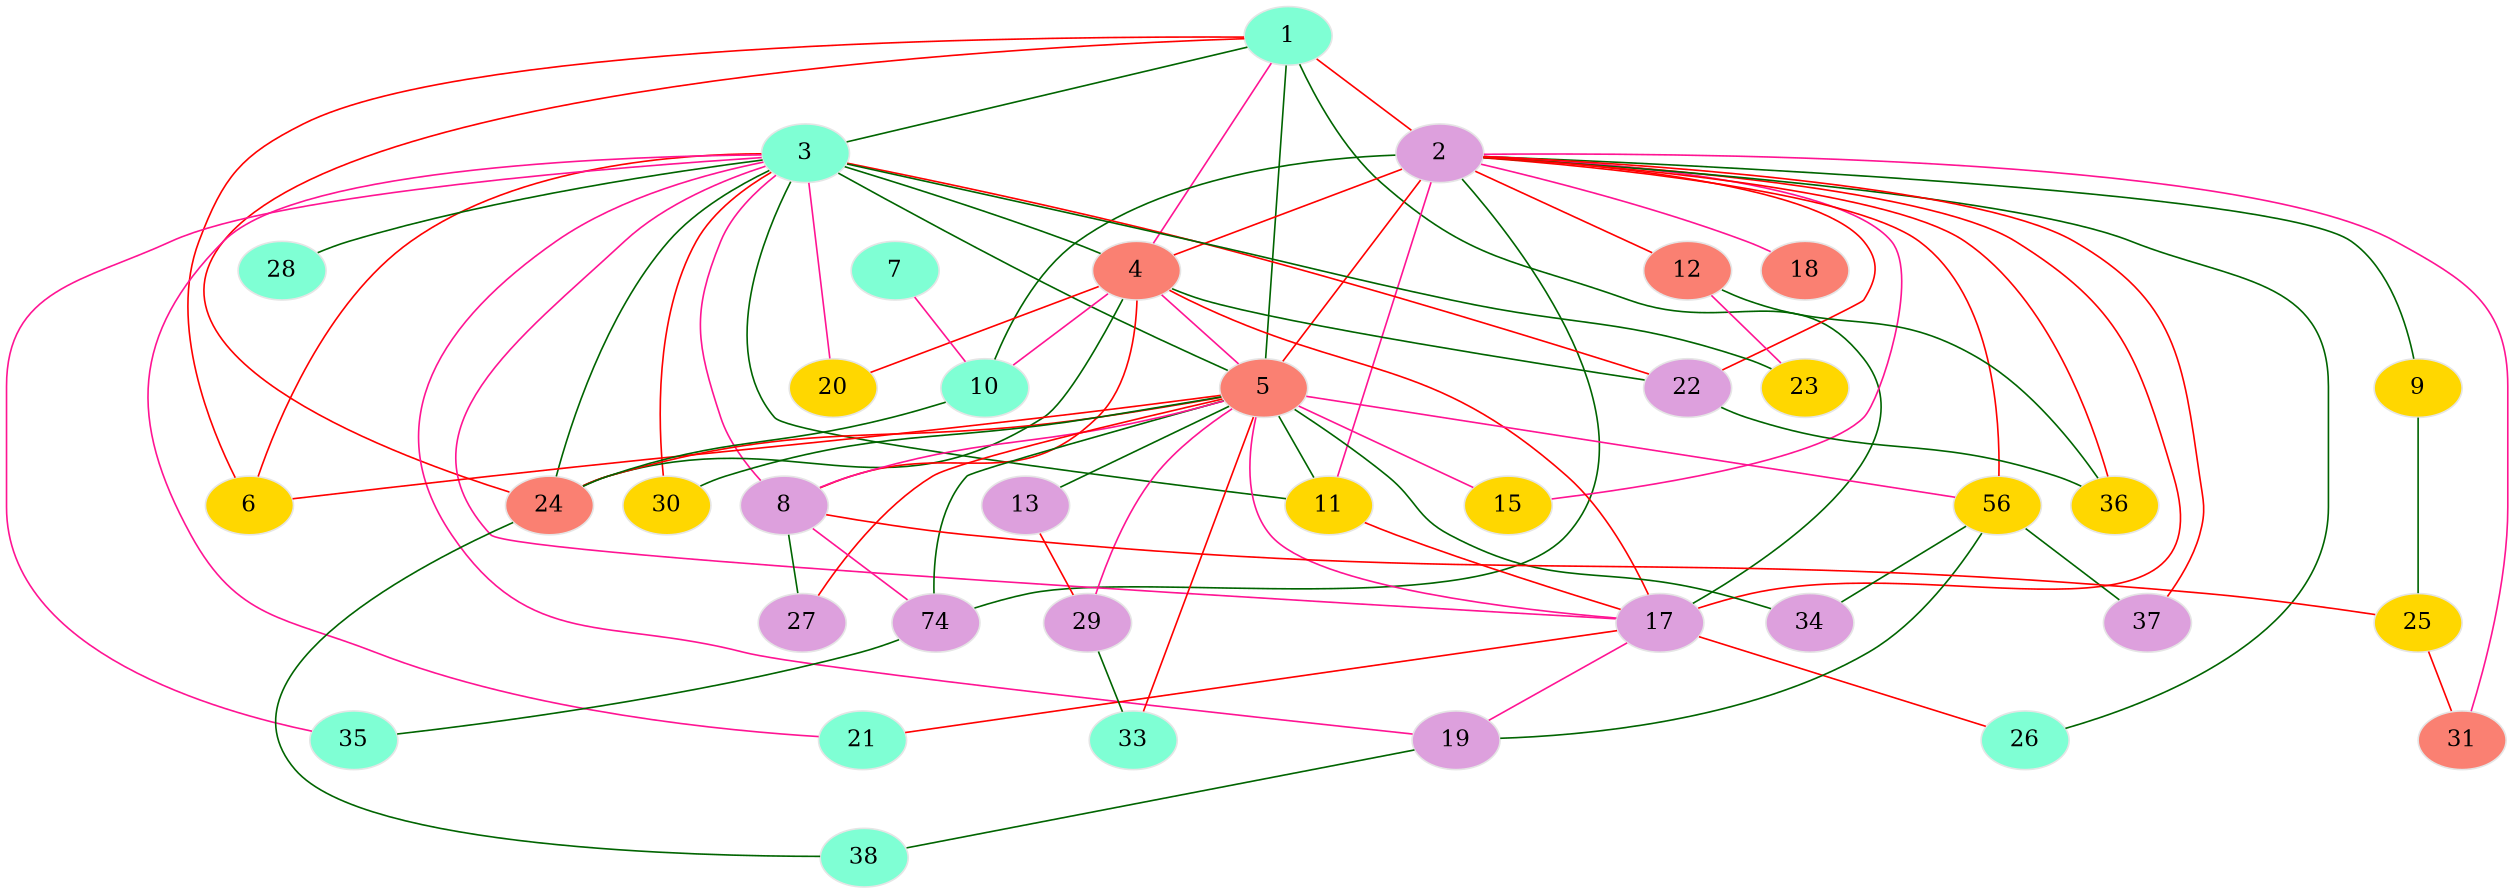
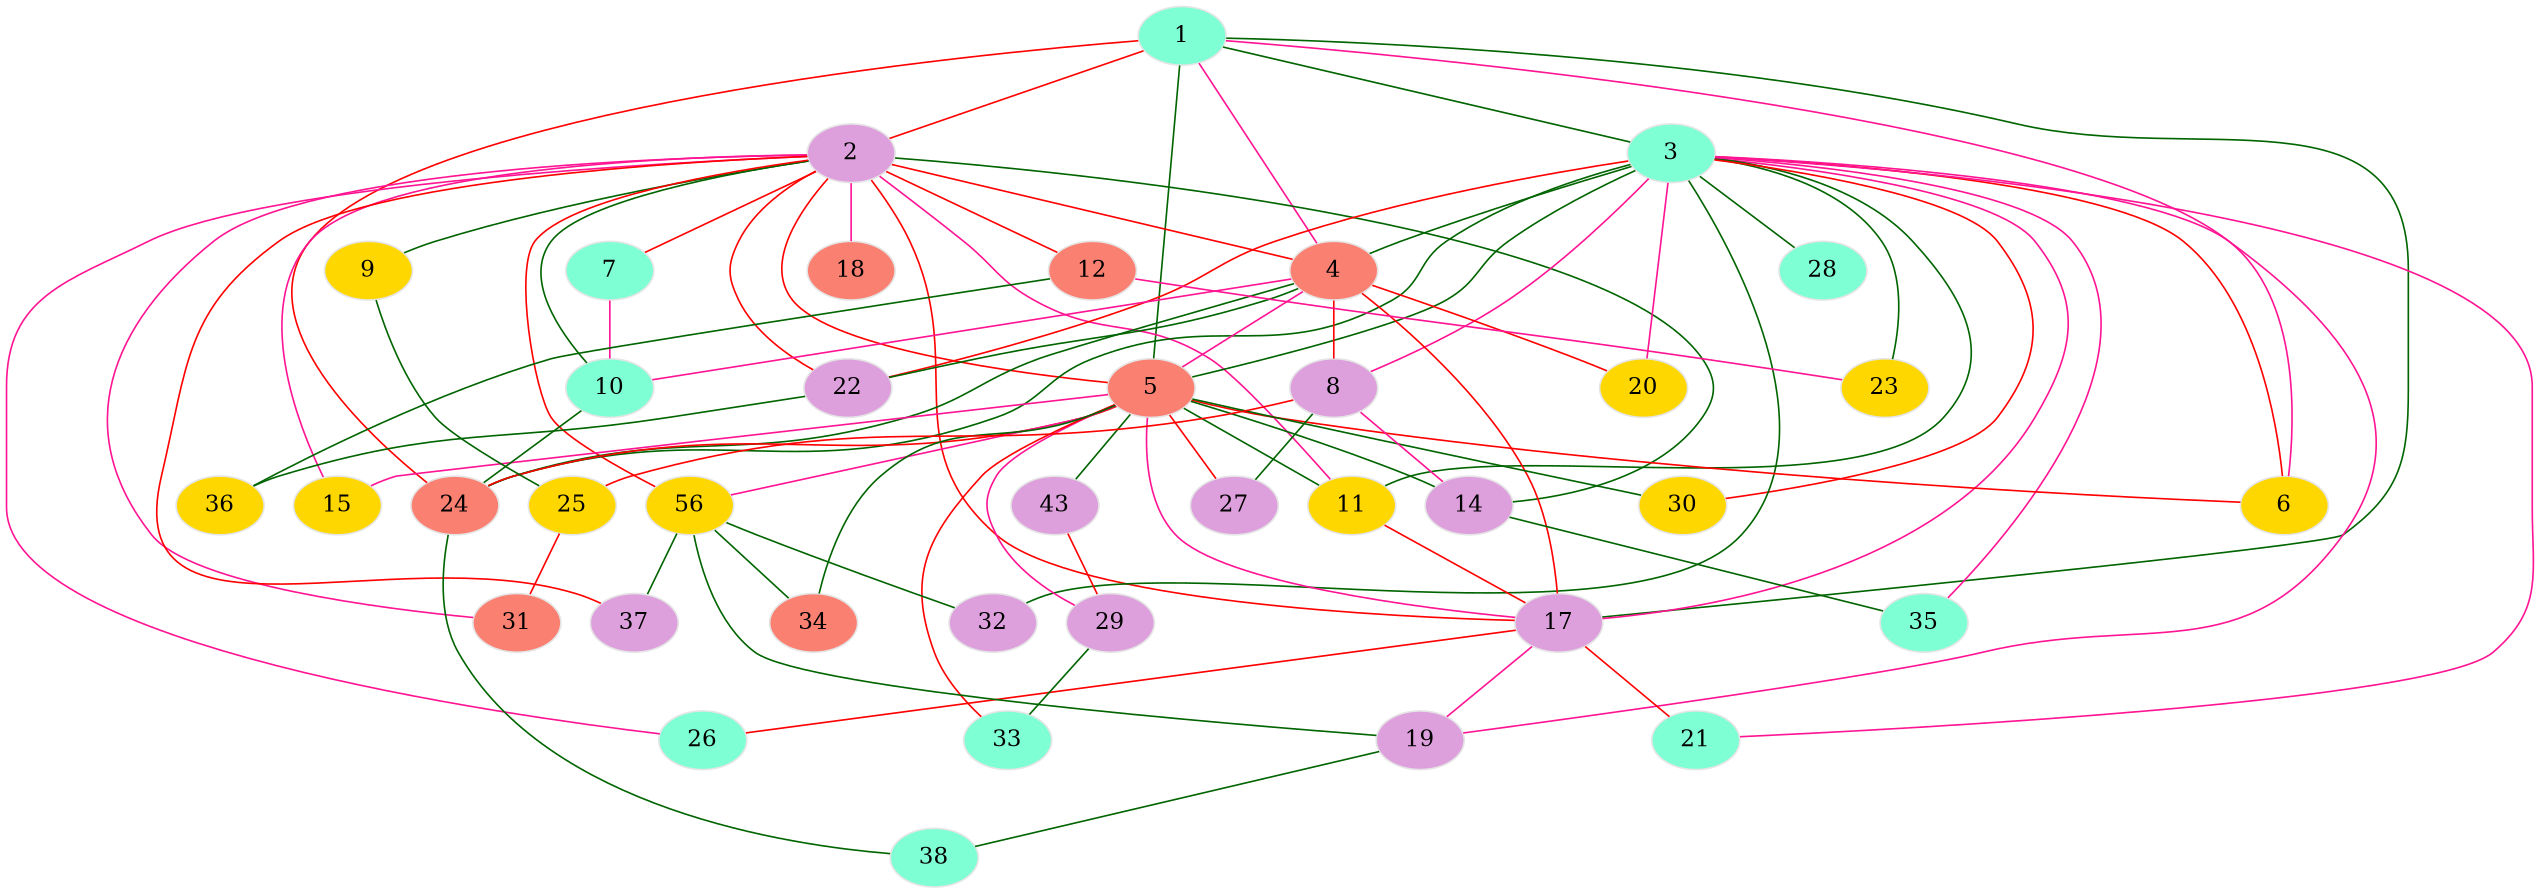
edge "1" -- "6": color red -> deeppink
edge "2" -- "36": now "2" -- "7"
edge "2" -- "26": color darkgreen -> deeppink
edge "5" -- "8": removed
node "13": label "13" -> "43"
node "74": label "74" -> "14"
node "32": added
node "34": fillcolor plum -> salmon
